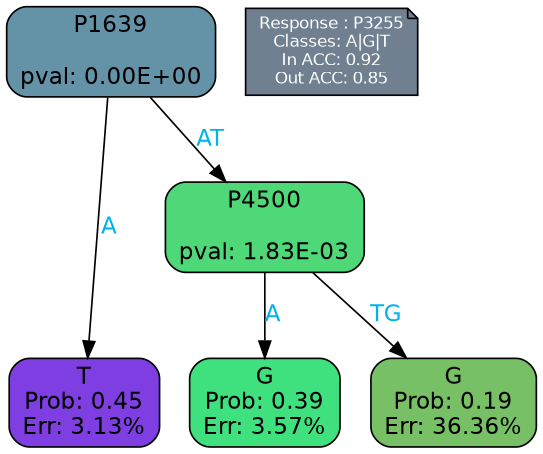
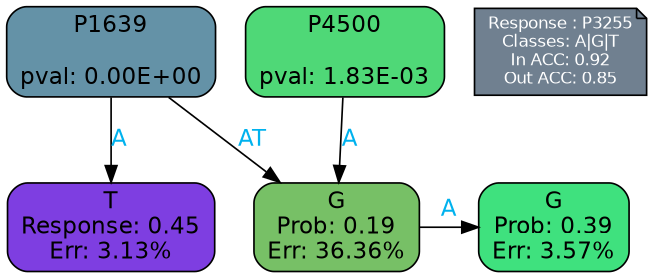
edge "P1639 pval: 0.00E+00" -> "P4500 pval: 1.83E-03": now "P1639 pval: 0.00E+00" -> "G Prob: 0.19 Err: 36.36%"
edge "P4500 pval: 1.83E-03" -> "G Prob: 0.39 Err: 3.57%": now "G Prob: 0.19 Err: 36.36%" -> "G Prob: 0.39 Err: 3.57%"
edge "P4500 pval: 1.83E-03" -> "G Prob: 0.19 Err: 36.36%": label "TG" -> "A"
node "T Prob: 0.45 Err: 3.13%": label "T Prob: 0.45 Err: 3.13%" -> "T Response: 0.45 Err: 3.13%"
